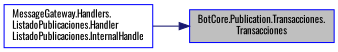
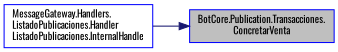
node "BotCore.Publication.Transacciones. Transacciones": label "BotCore.Publication.Transacciones. Transacciones" -> "BotCore.Publication.Transacciones. ConcretarVenta"
